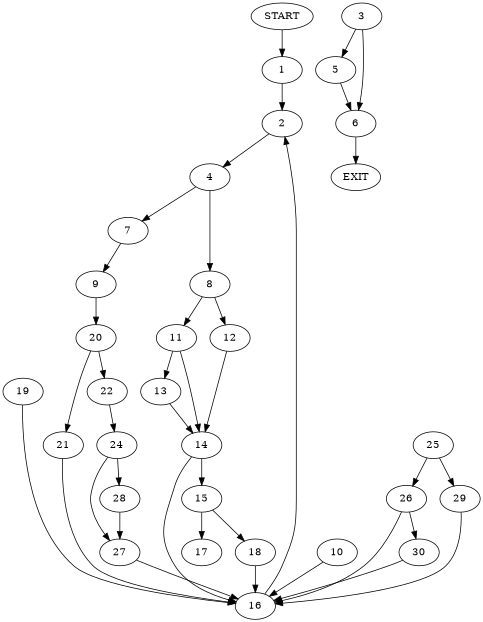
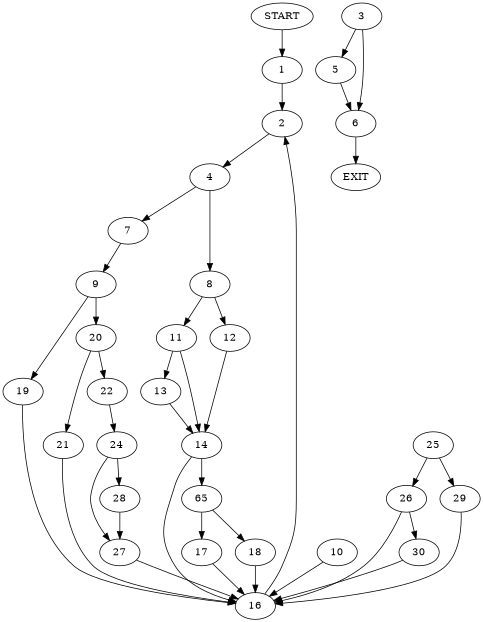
edge "9" -> "19": added
node "15": label "15" -> "65"
edge "17" -> "16": added
